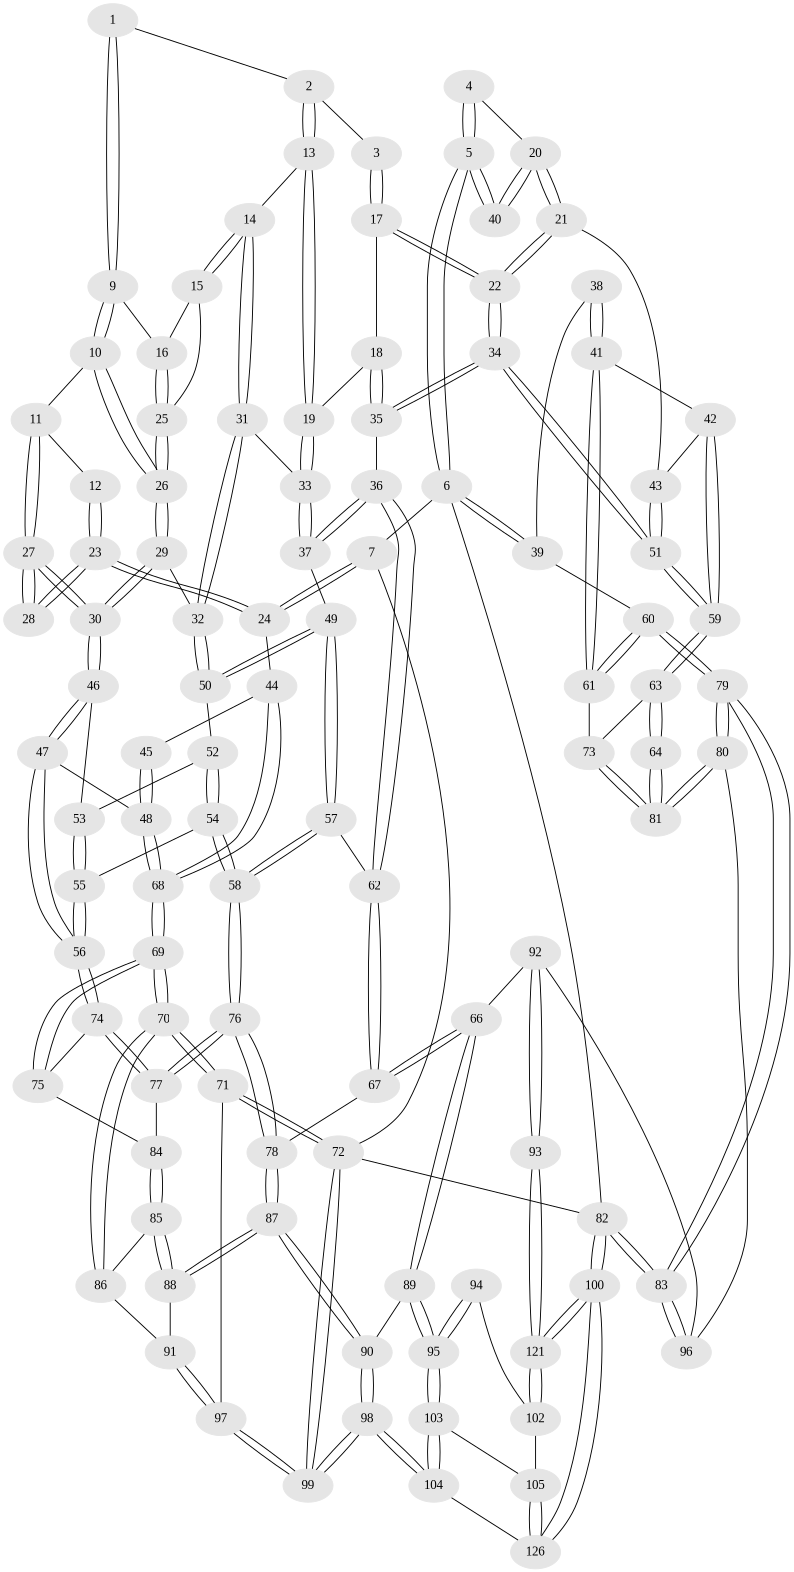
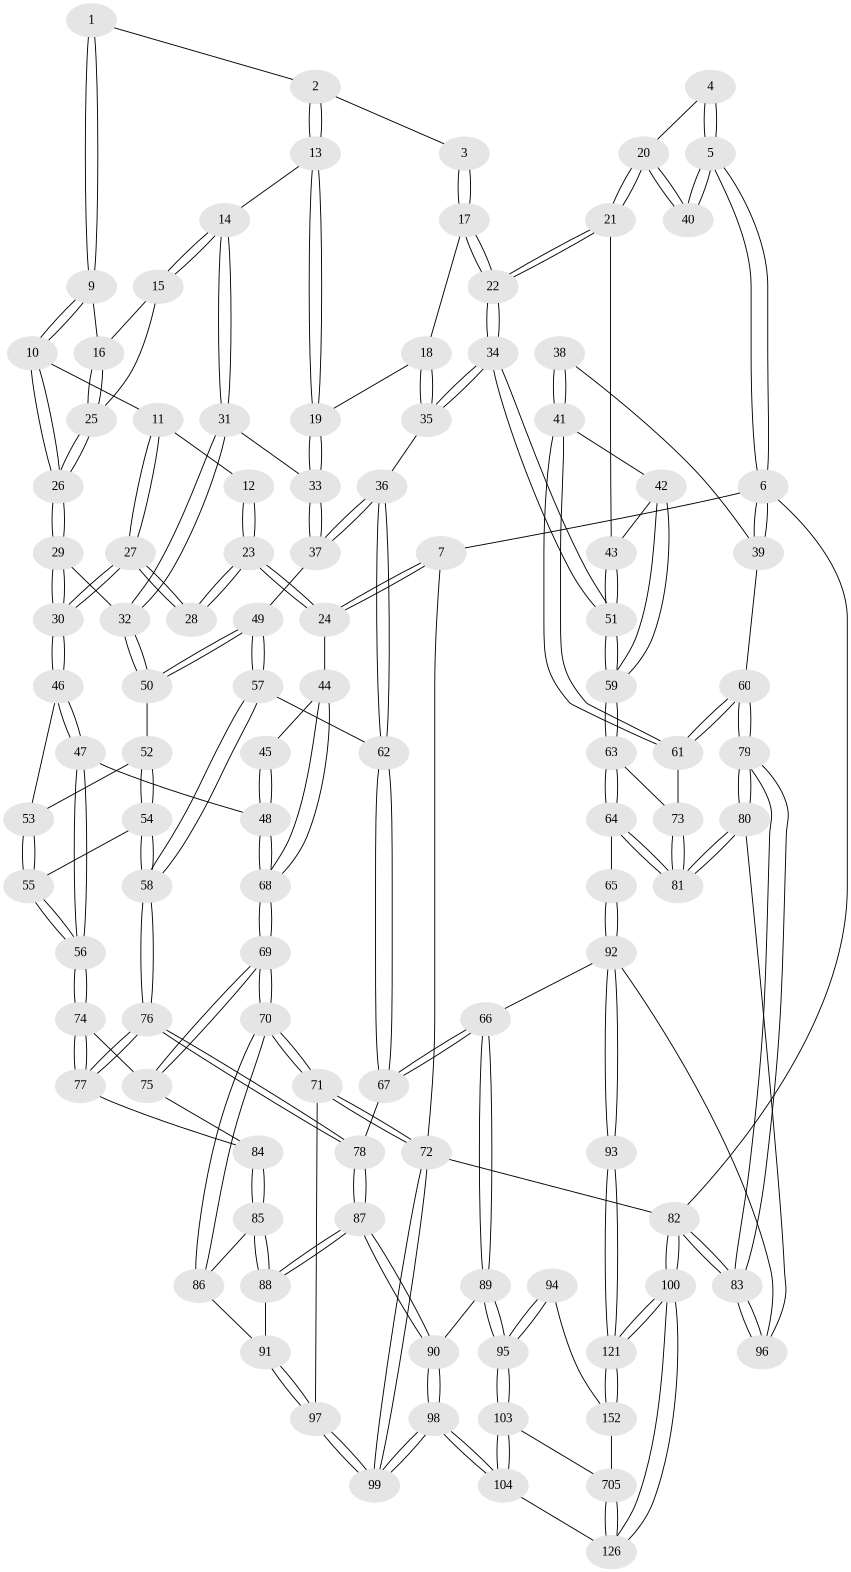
node "65": added
node "102": label "102" -> "152"
node "105": label "105" -> "705"
